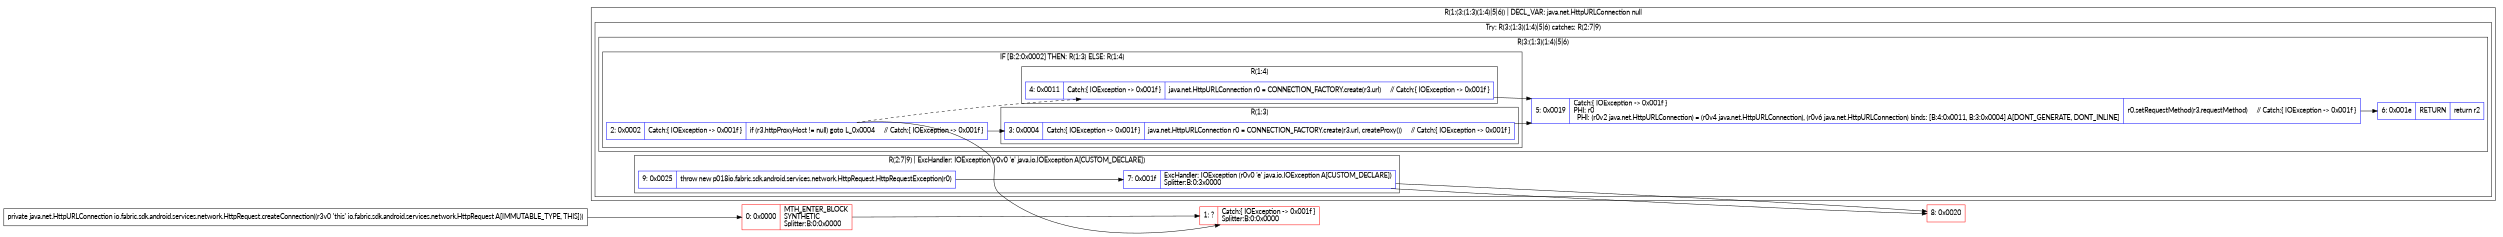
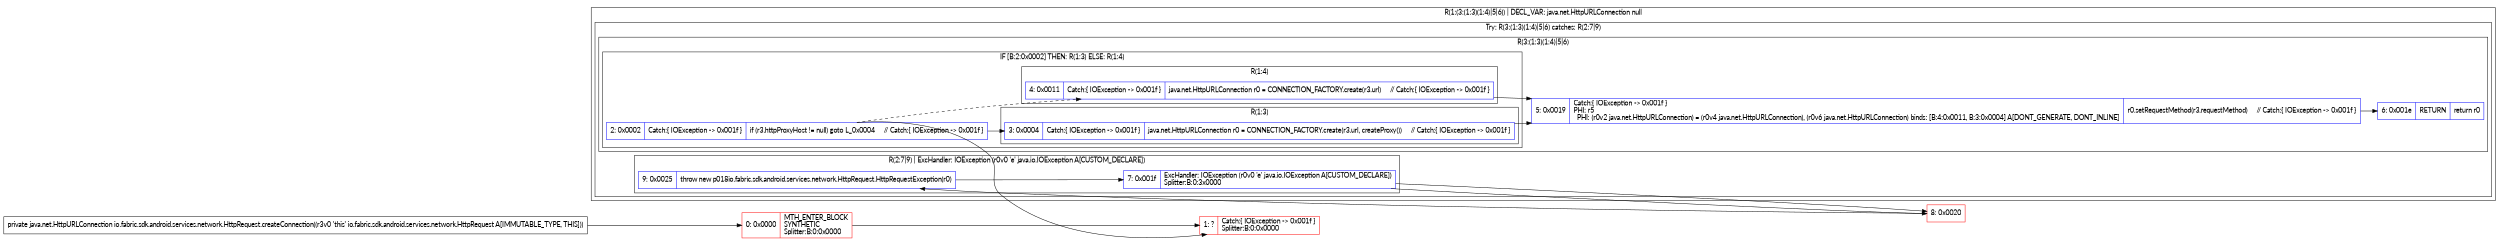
node "5: 0x0019": text "PHI: r0" -> "PHI: r5"
node "6: 0x001e": text "return r2" -> "return r0"
edge "8: 0x0020" -> "9: 0x0025": added
